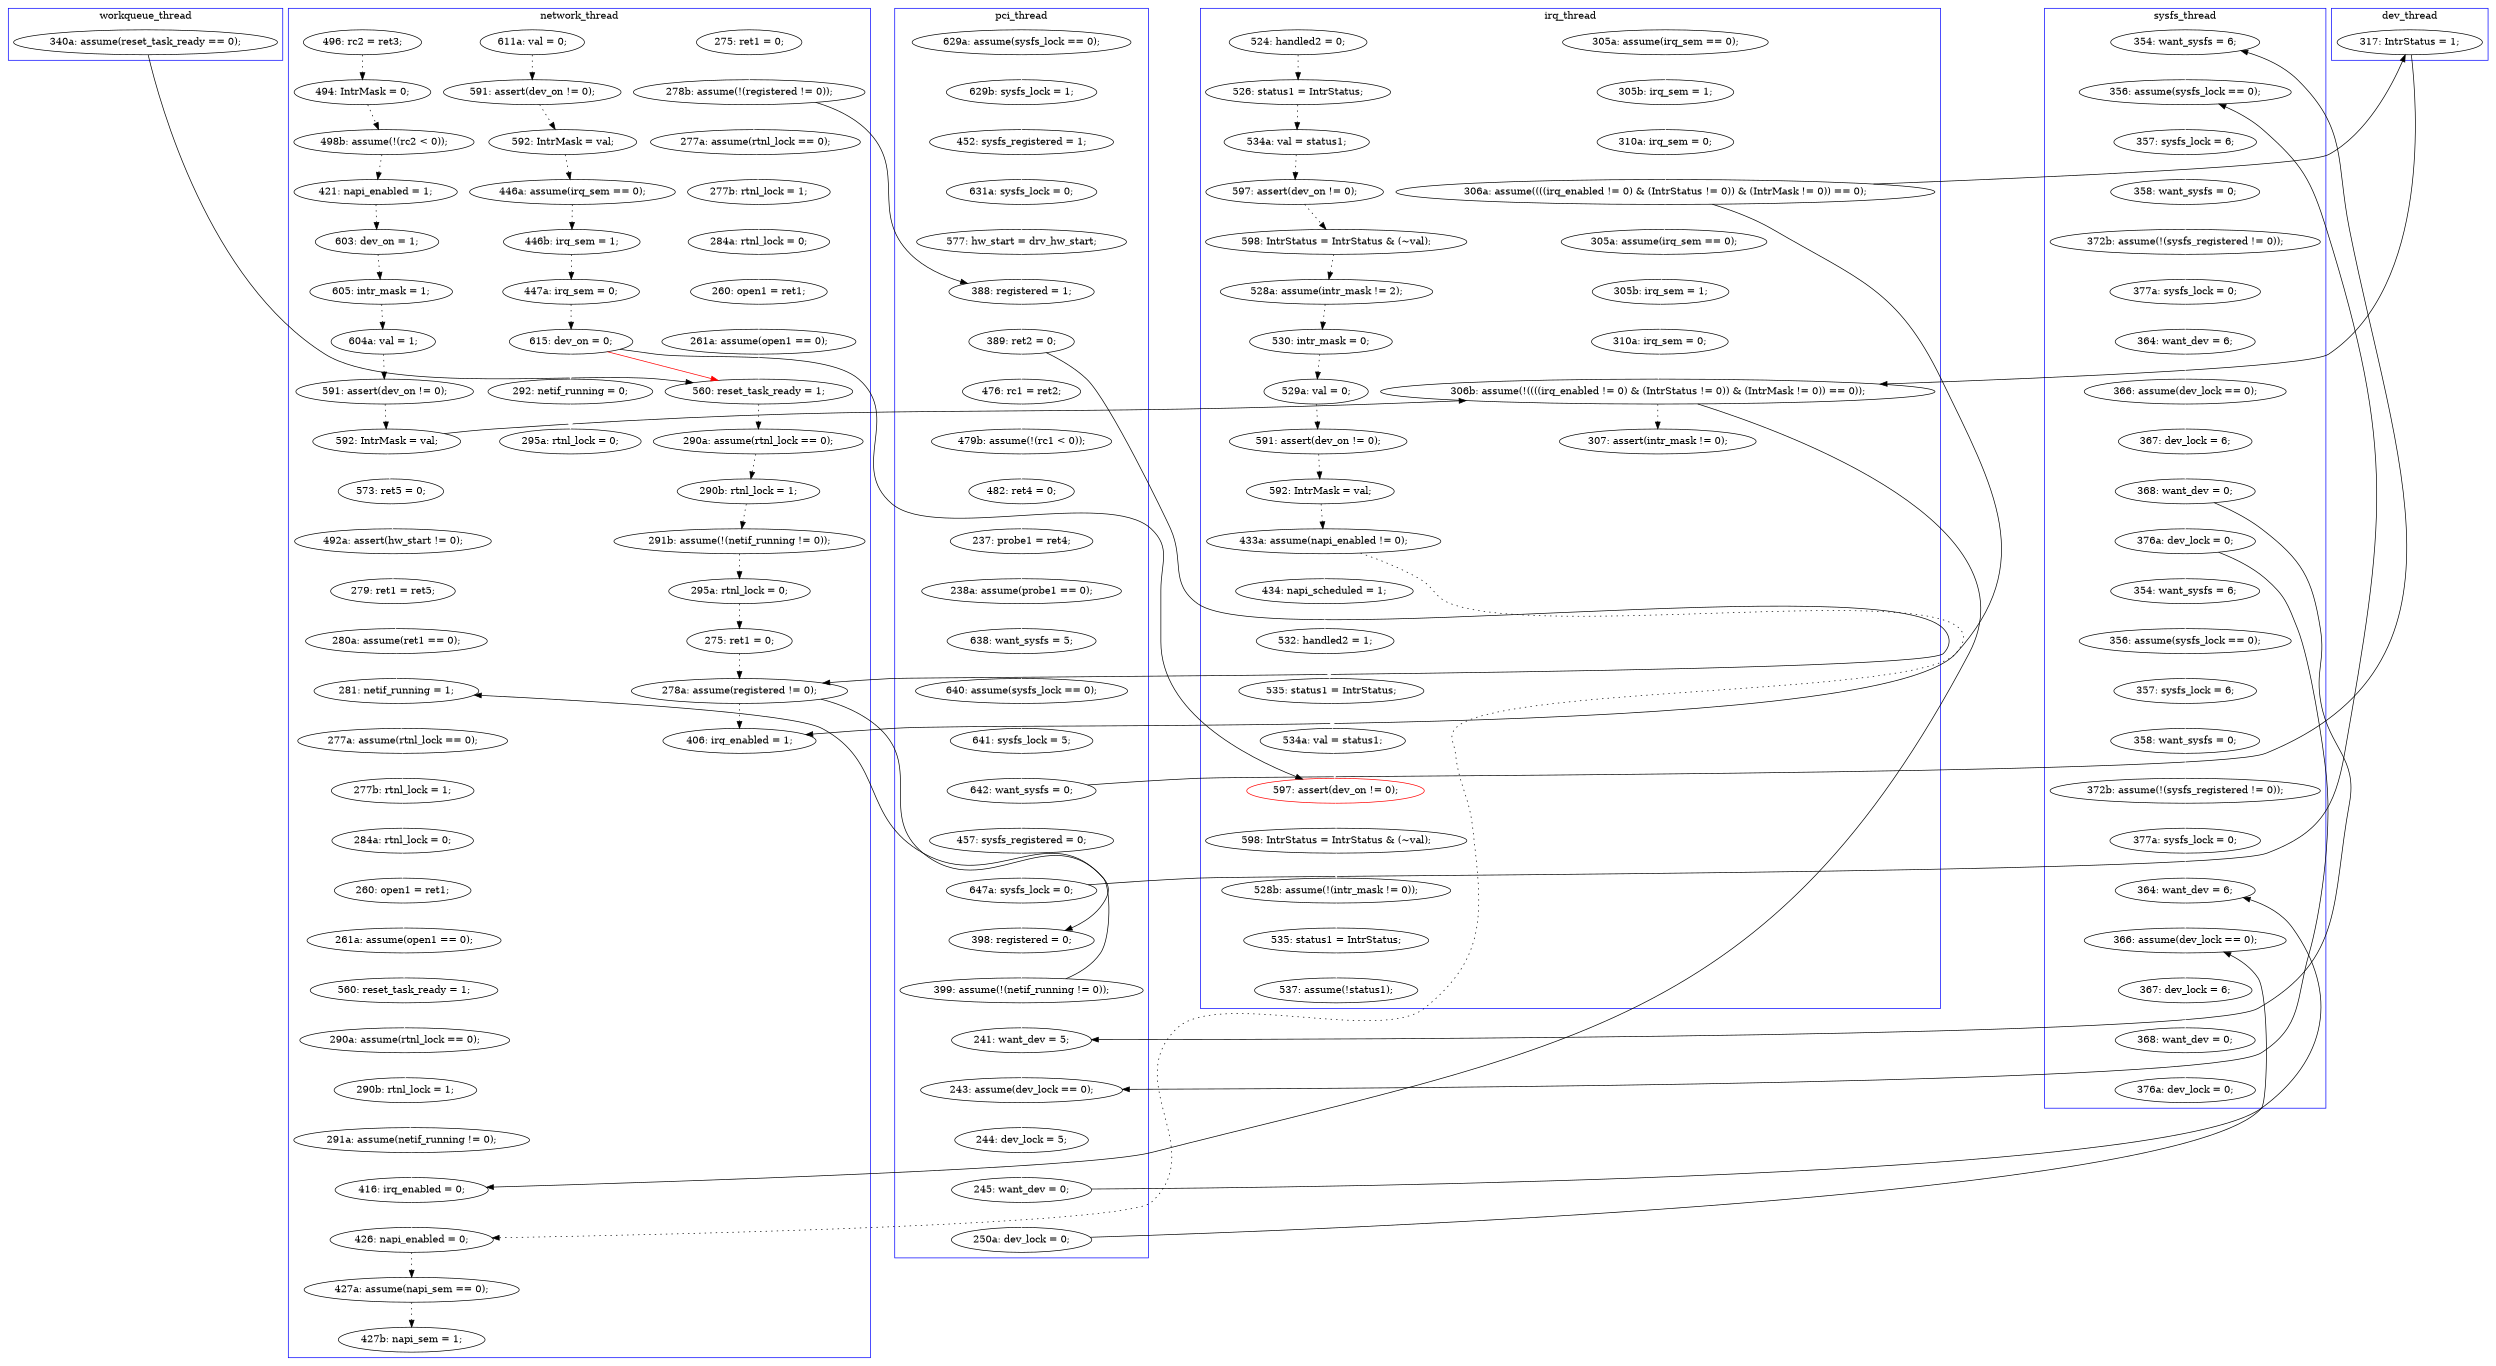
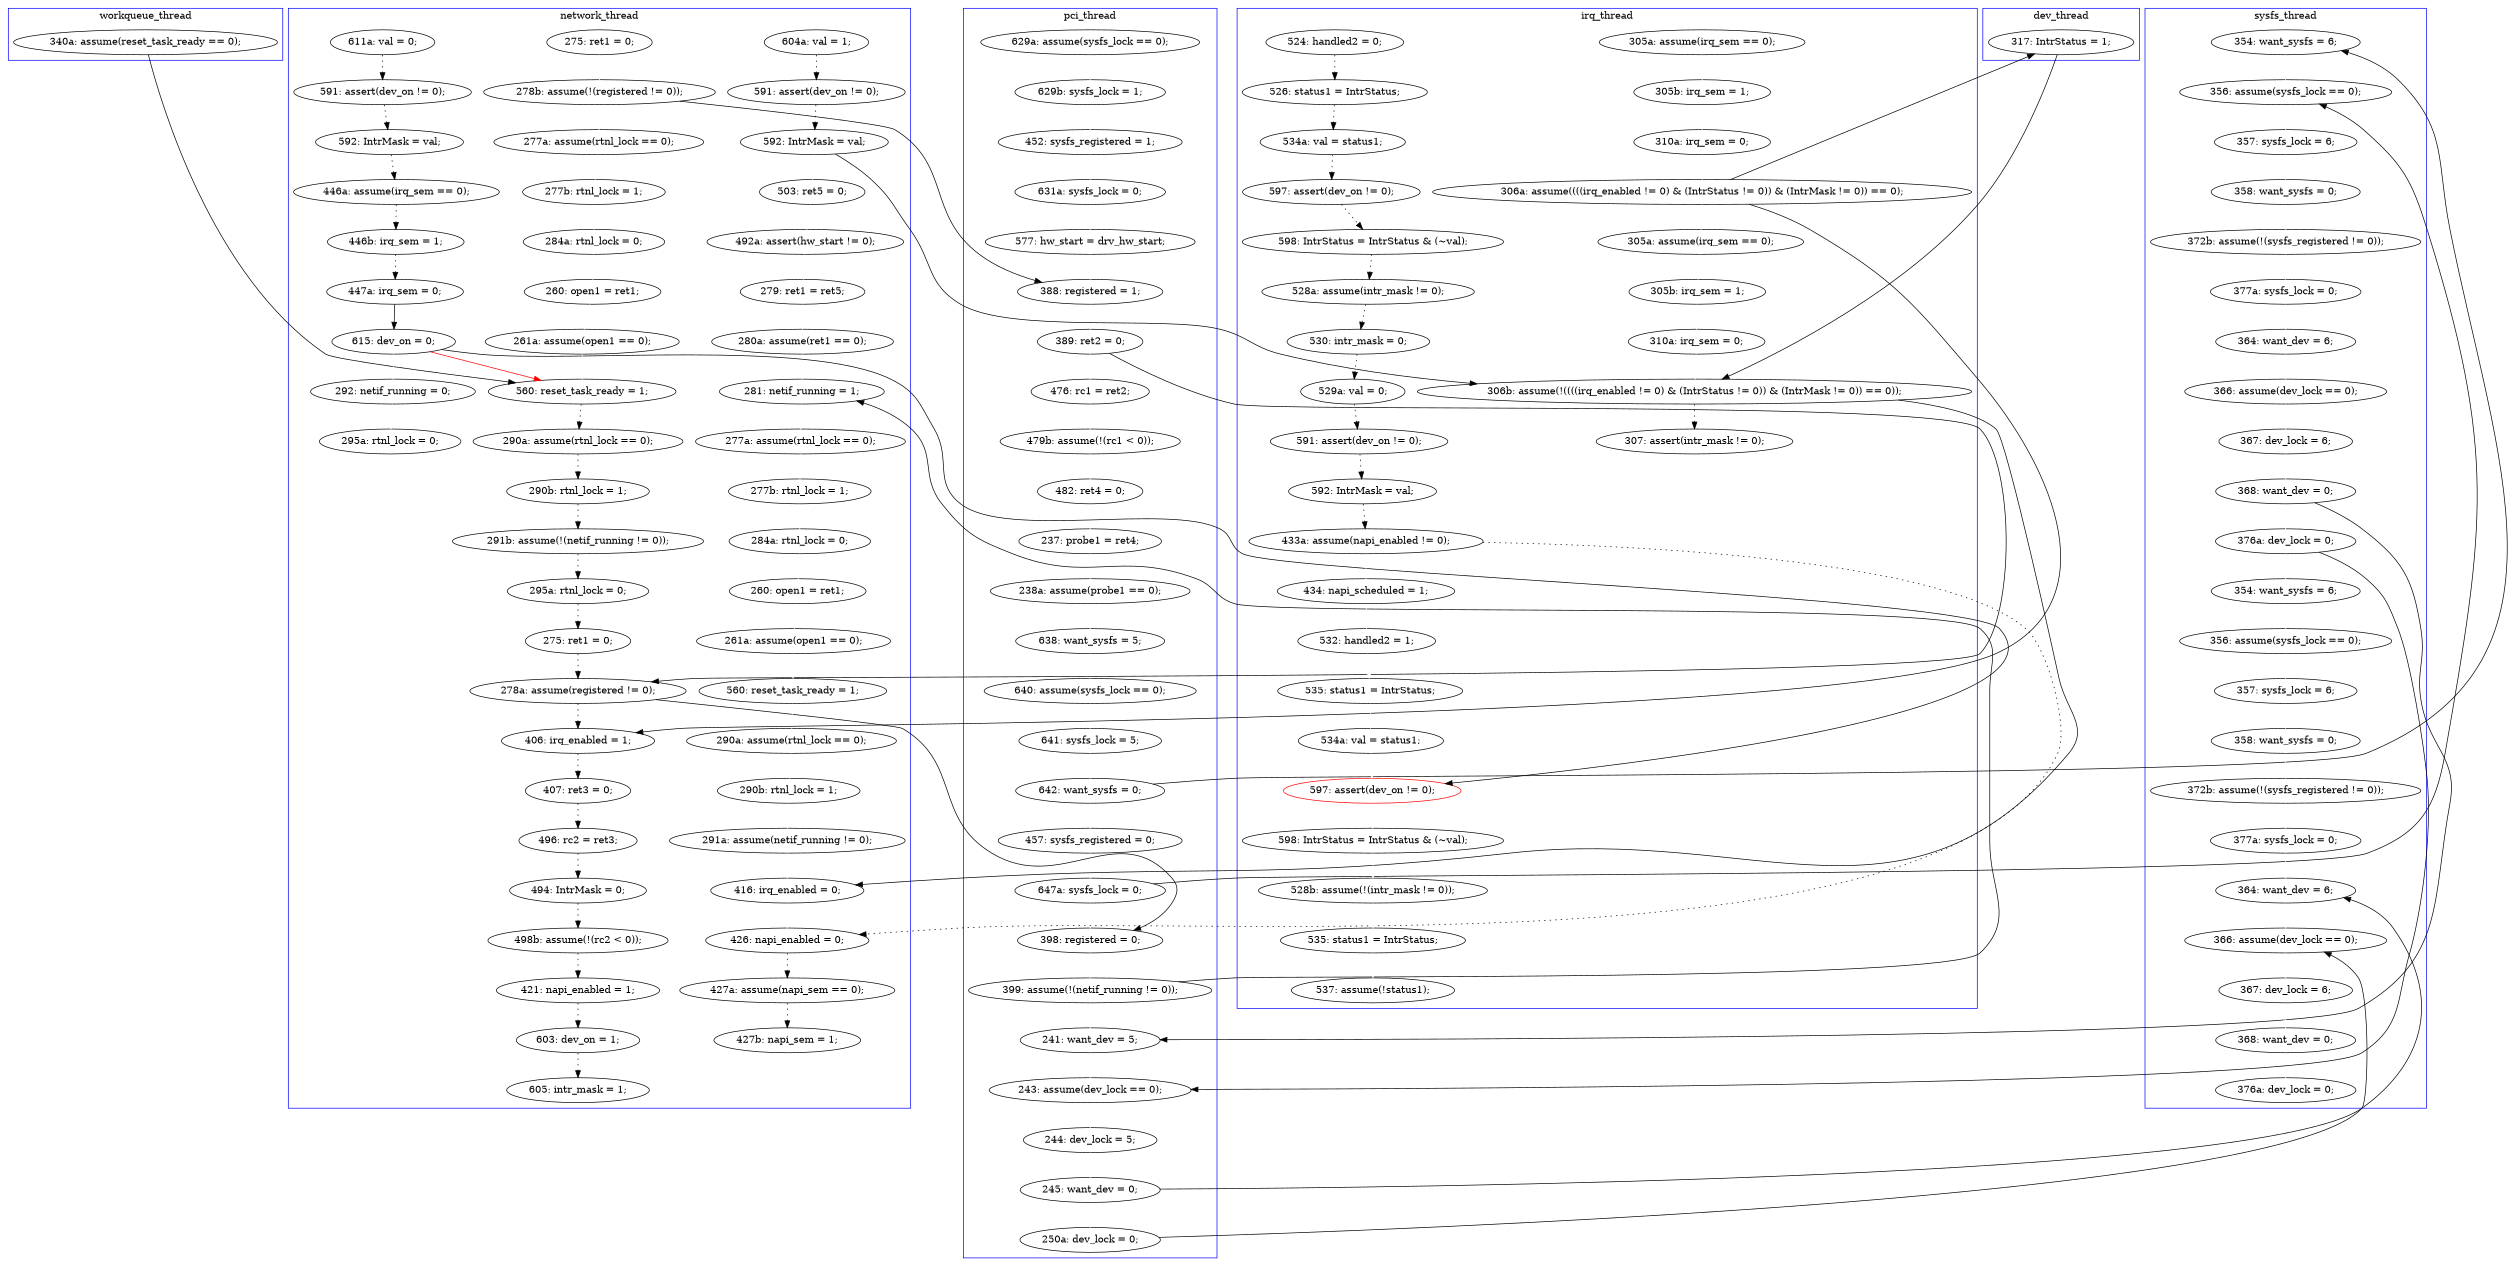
node "528a: assume(intr_mask != 2);": label "528a: assume(intr_mask != 2);" -> "528a: assume(intr_mask != 0);"
edge "605: intr_mask = 1;" -> "604a: val = 1;": removed
edge "447a: irq_sem = 0;" -> "615: dev_on = 0;": style dotted -> solid
node "573: ret5 = 0;": label "573: ret5 = 0;" -> "503: ret5 = 0;"
node "407: ret3 = 0;": added
